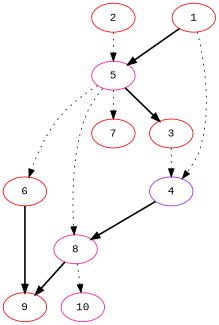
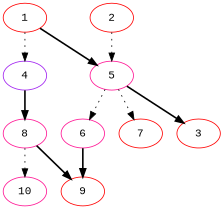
edge "5" -> "8": removed
edge "3" -> "4": removed
node "6": color red -> deeppink
